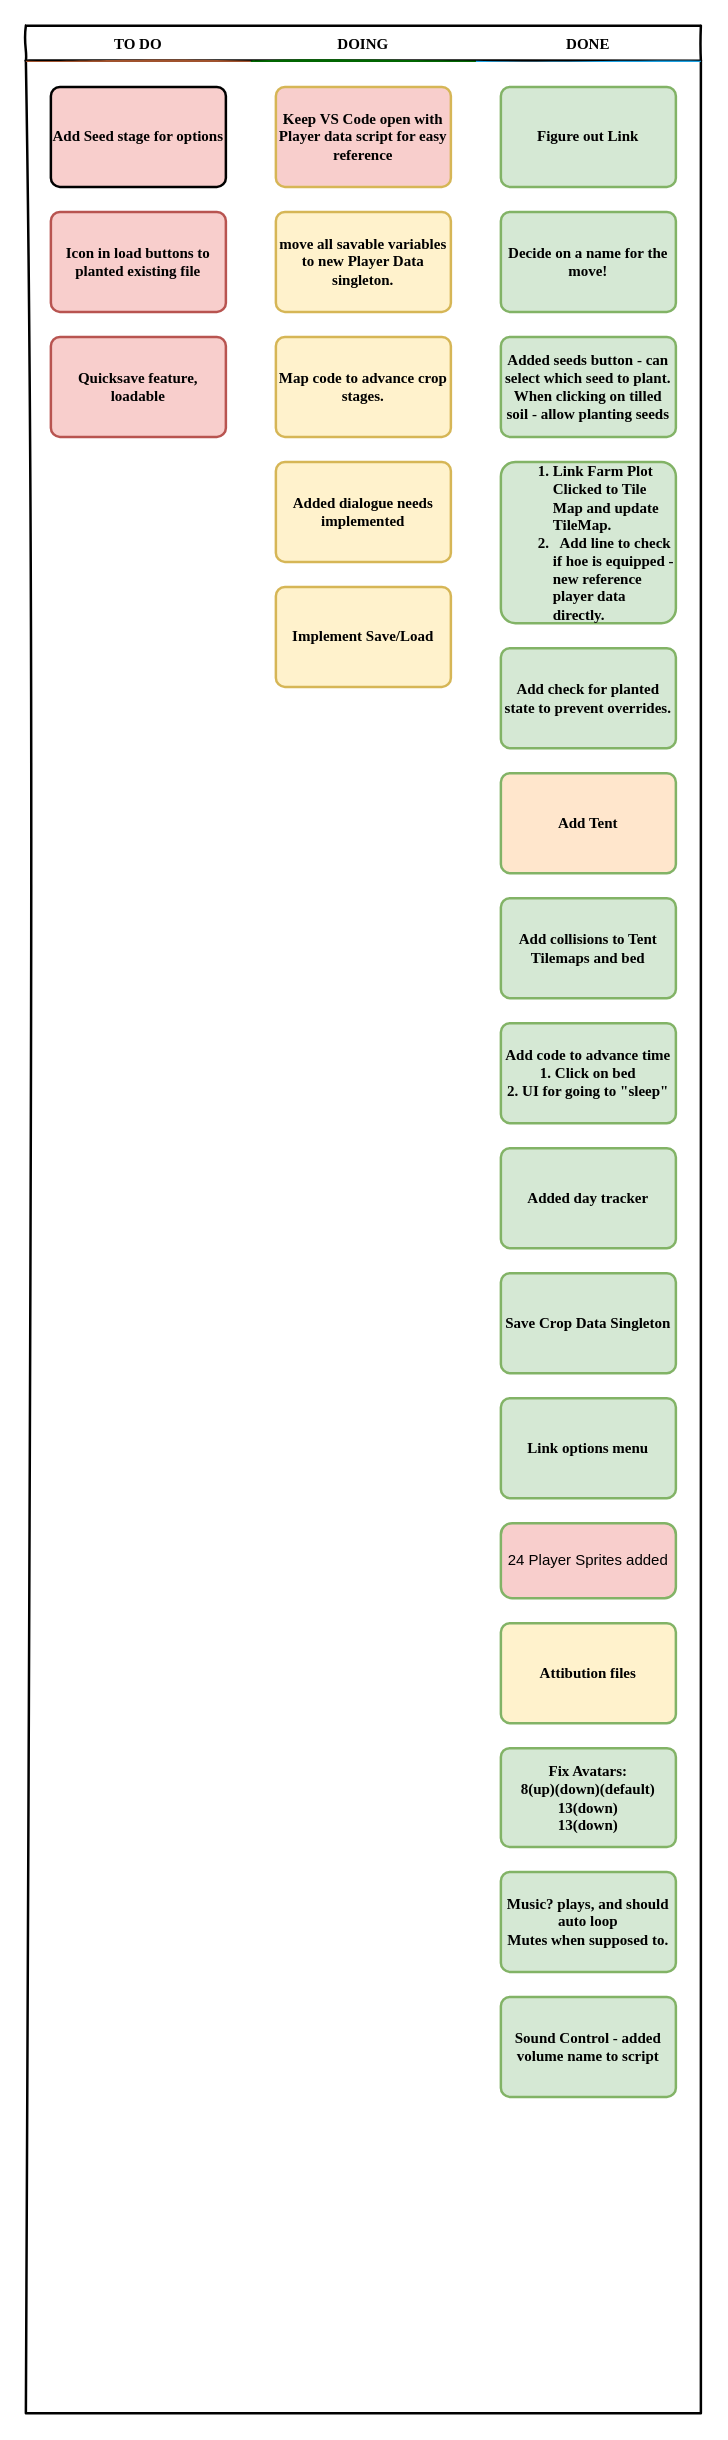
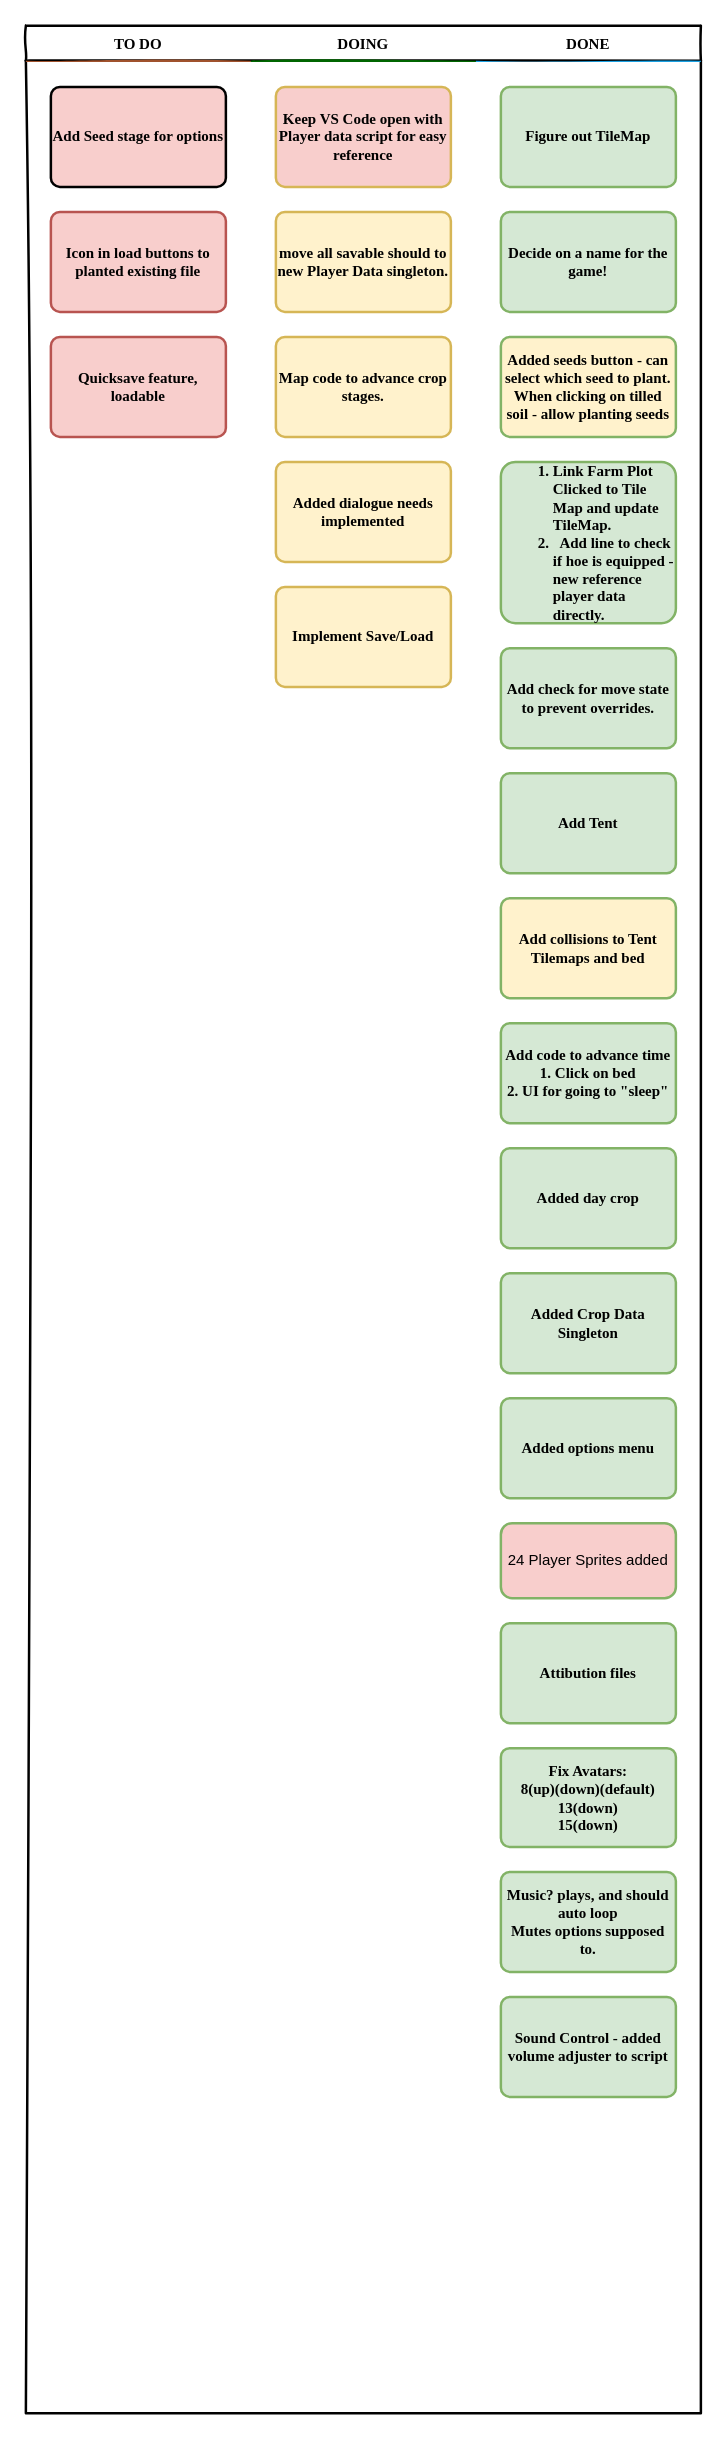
node "Figure out Link": label "Figure out Link" -> "Figure out TileMap"
node "move all savable variables to new Player Data singleton.": label "move all savable variables to new Player Data singleton." -> "move all savable should to new Player Data singleton."
node "Decide on a name for the move!": label "Decide on a name for the move!" -> "Decide on a name for the game!"
node "Added seeds button - can select which seed to plant. When clicking on tilled soil - allow planting seeds": fillcolor #d5e8d4 -> #fff2cc
node "Add check for planted state to prevent overrides.": label "Add check for planted state to prevent overrides." -> "Add check for move state to prevent overrides."
node "Add Tent": fillcolor #ffe6cc -> #d5e8d4
node "Add collisions to Tent Tilemaps and bed": fillcolor #d5e8d4 -> #fff2cc
node "Added day tracker": label "Added day tracker" -> "Added day crop"
node "Save Crop Data Singleton": label "Save Crop Data Singleton" -> "Added Crop Data Singleton"
node "Link options menu": label "Link options menu" -> "Added options menu"
node "Attibution files": fillcolor #fff2cc -> #d5e8d4
node "Fix Avatars: 8(up)(down)(default) 13(down) 13(down)": label "Fix Avatars: 8(up)(down)(default) 13(down) 13(down)" -> "Fix Avatars: 8(up)(down)(default) 13(down) 15(down)"
node "Music? plays, and should auto loop Mutes when supposed to.": label "Music? plays, and should auto loop Mutes when supposed to." -> "Music? plays, and should auto loop Mutes options supposed to."
node "Sound Control - added volume name to script": label "Sound Control - added volume name to script" -> "Sound Control - added volume adjuster to script"
